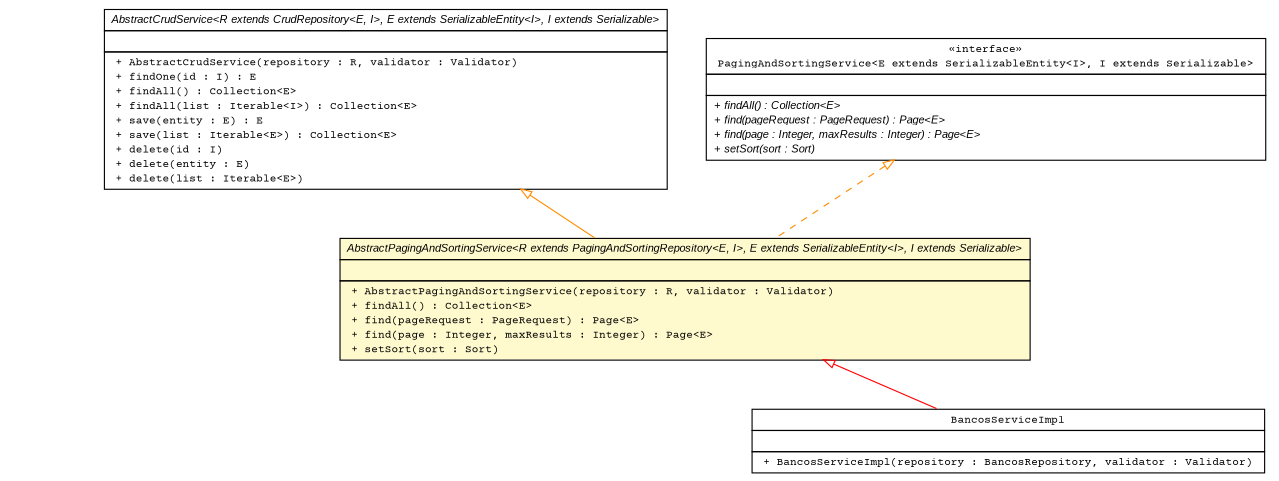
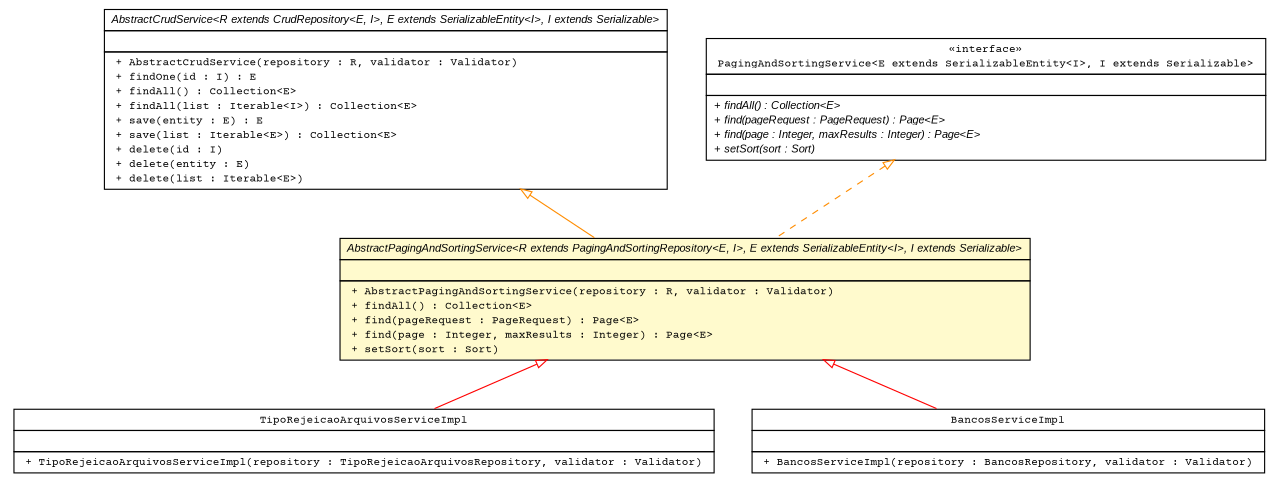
node "TipoRejeicaoArquivosServiceImpl": added
